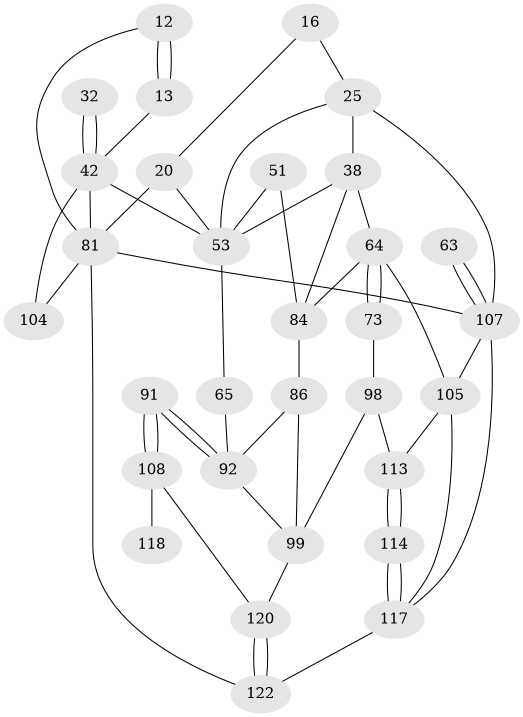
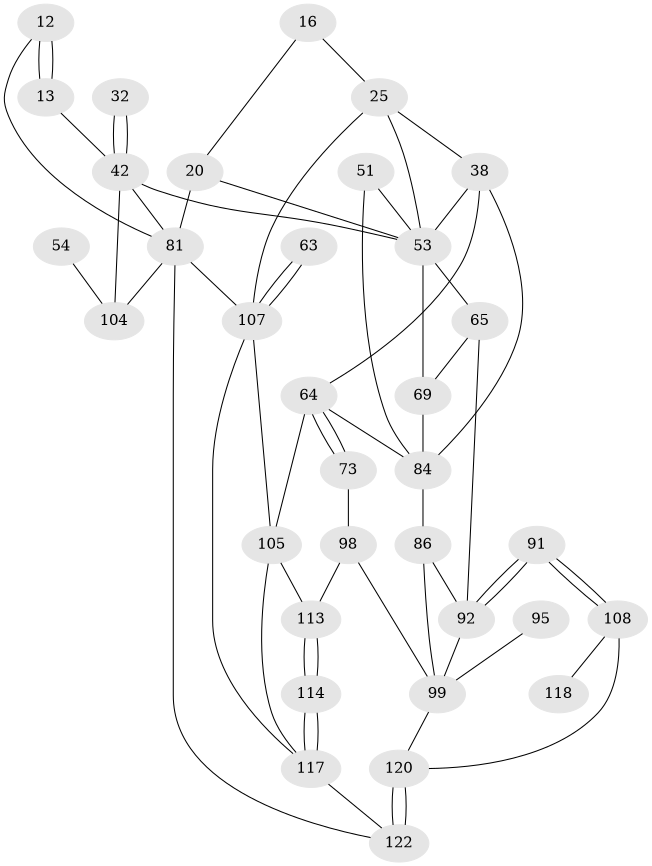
node "54": added
node "69": added
node "95": added
